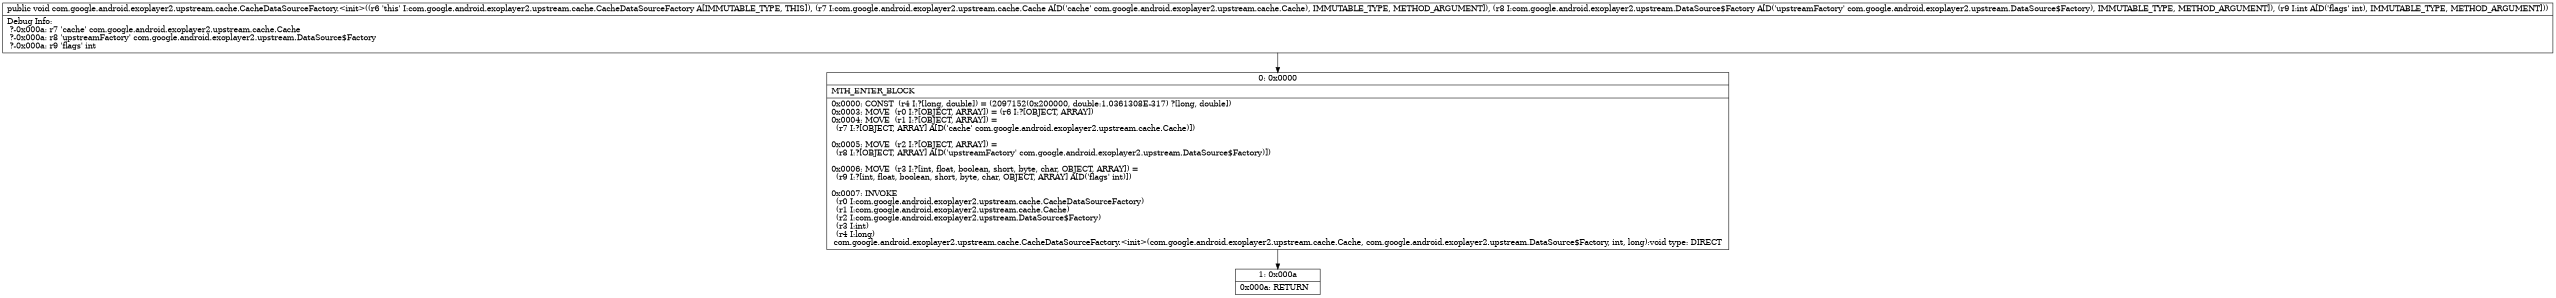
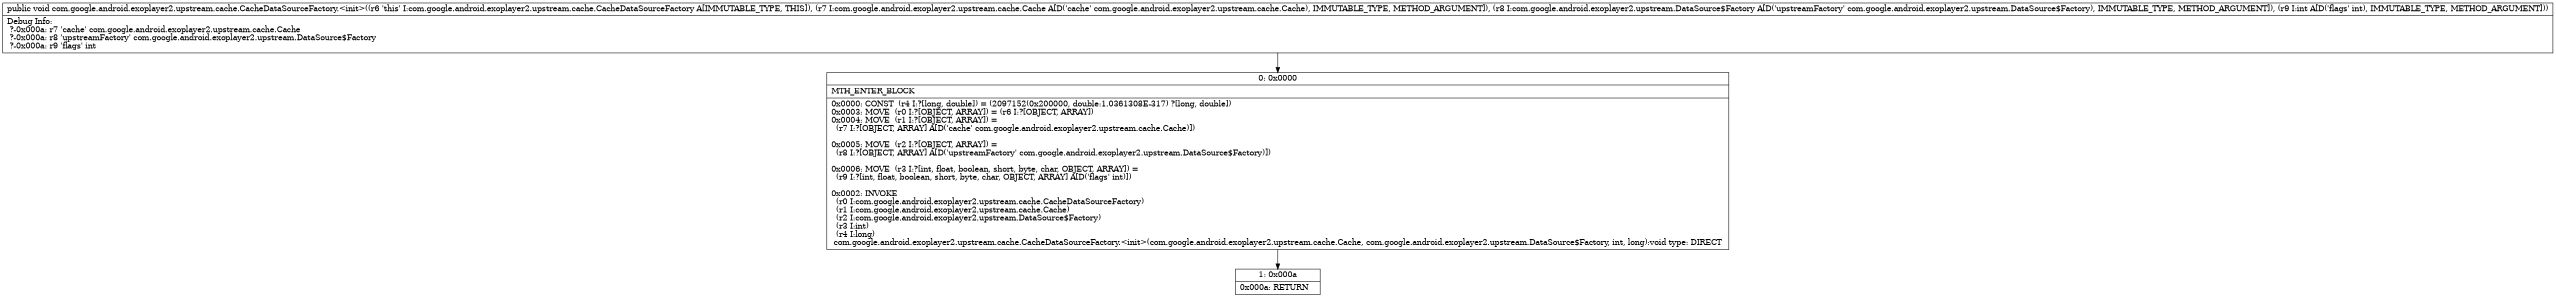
node "0: 0x0000": text "0x0007: INVOKE" -> "0x0002: INVOKE"
